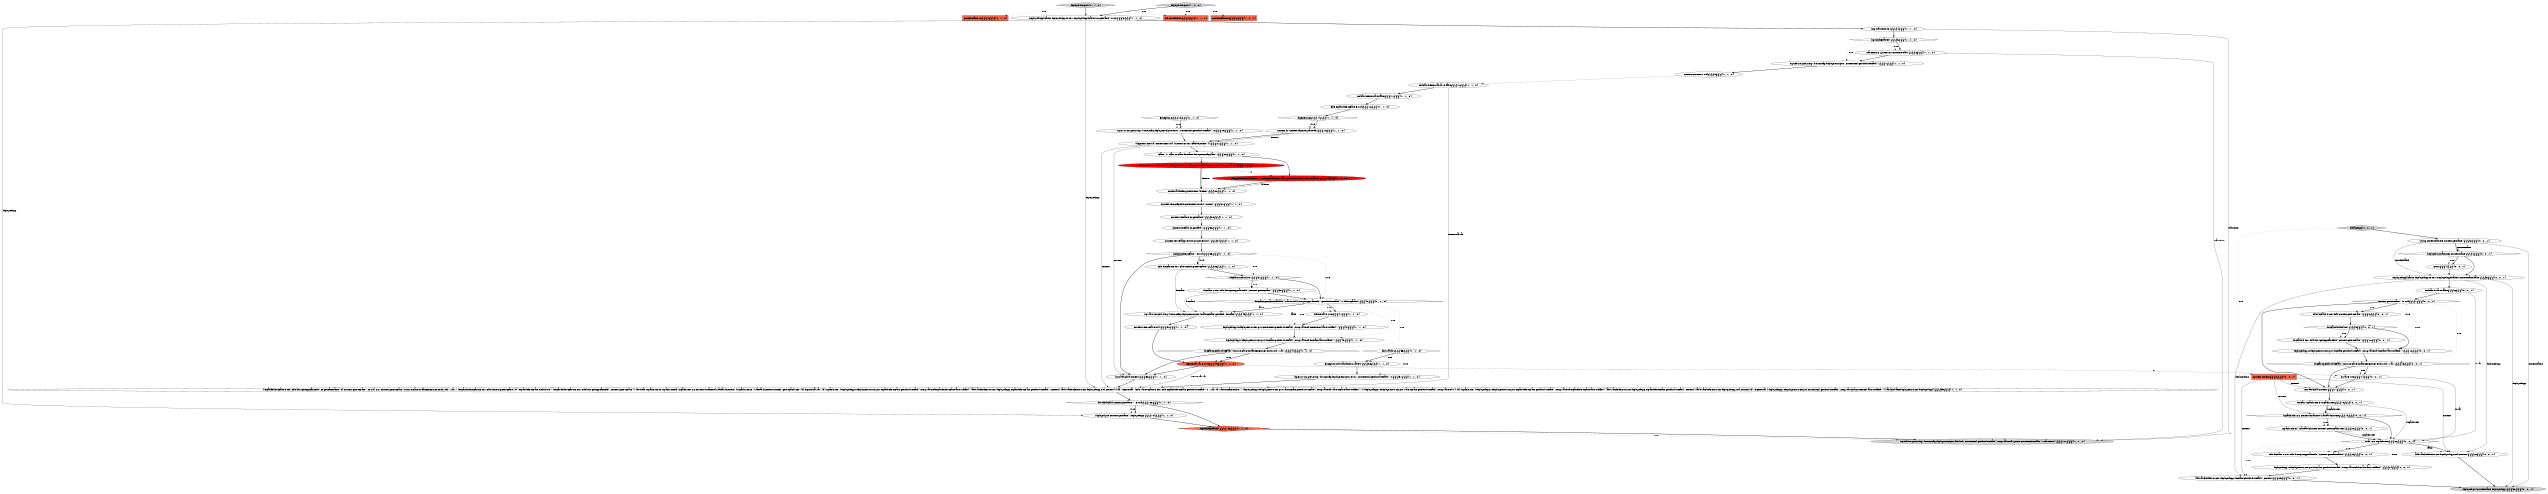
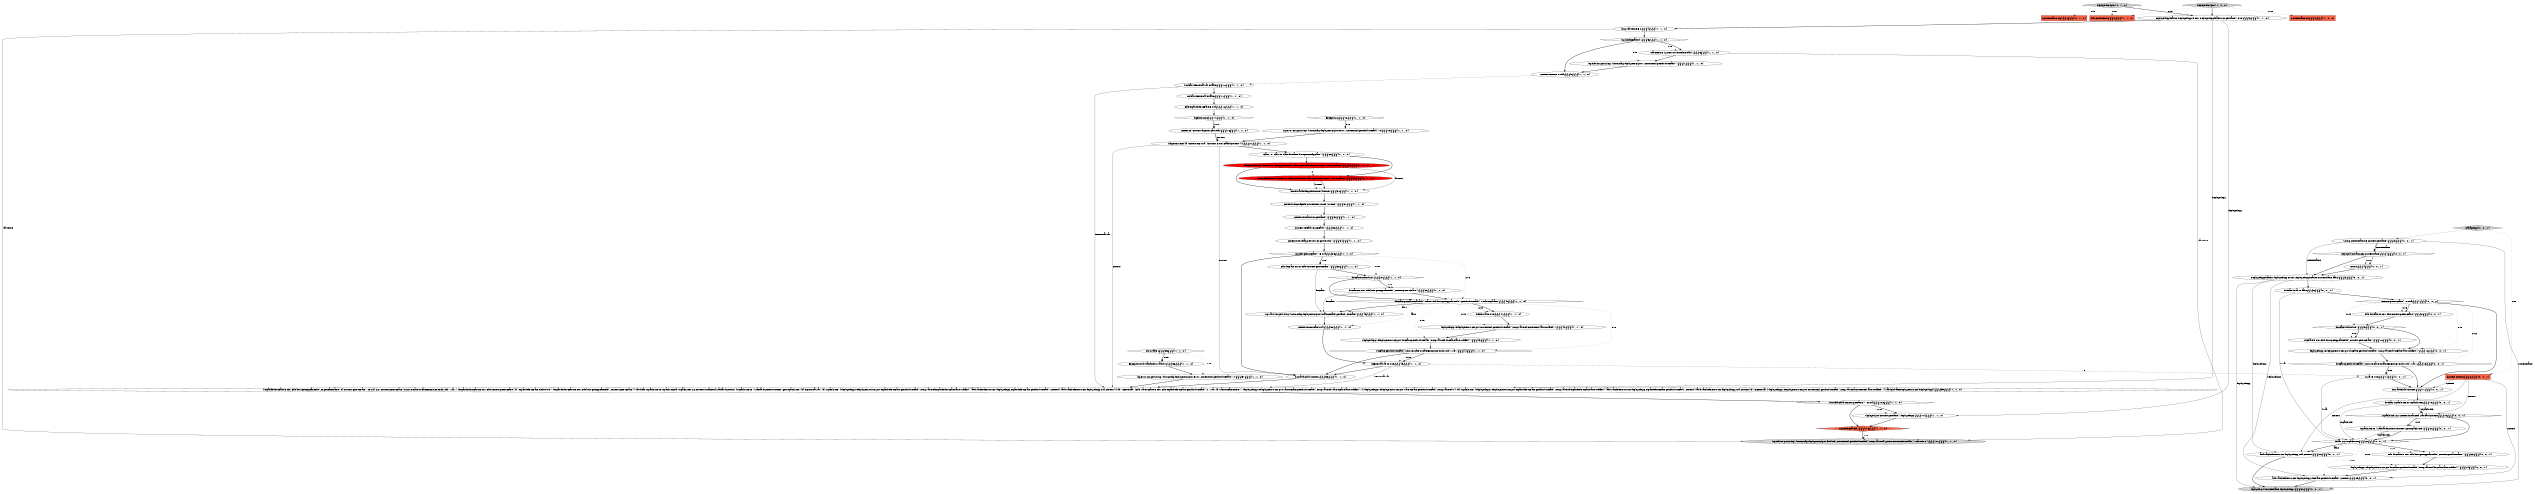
edge "log.isInfoEnabled()@@@5@@@['1', '1', '0']" -> "Context context = null@@@9@@@['1', '1', '0']": added
edge "manageApp['0', '0', '1']" -> "String contextName = context.getName()@@@3@@@['0', '0', '1']": style bold -> dashed
node "isExternalWar = true@@@45@@@['1', '1', '0']": fillcolor tomato -> white
